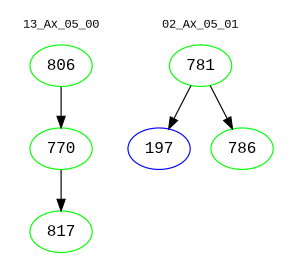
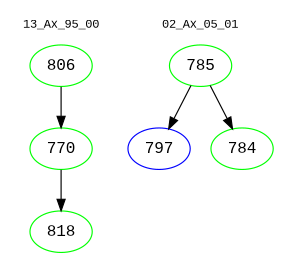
cluster "13_Ax_05_00": label "13_Ax_05_00" -> "13_Ax_95_00"
node "781": label "781" -> "785"
node "197": label "197" -> "797"
node "786": label "786" -> "784"
node "817": label "817" -> "818"
